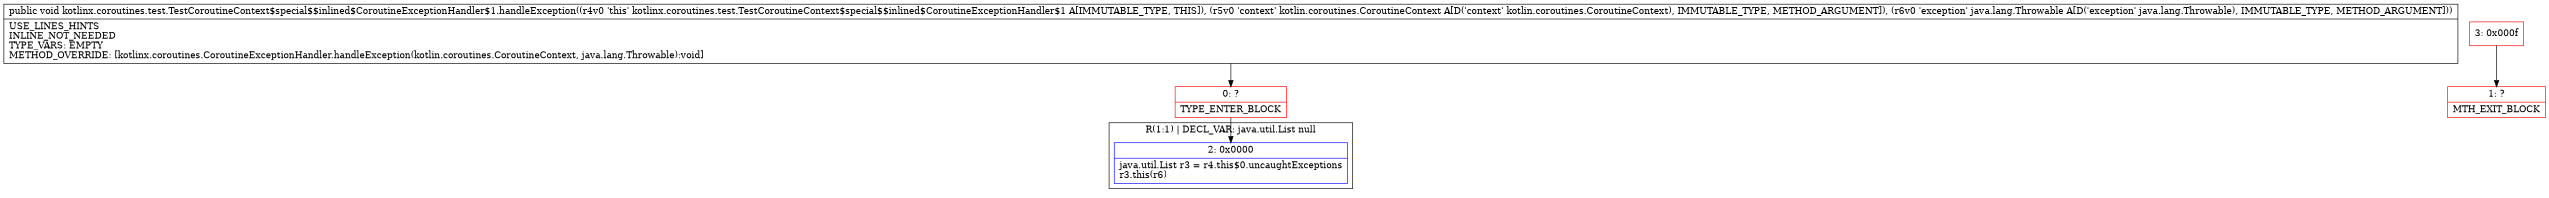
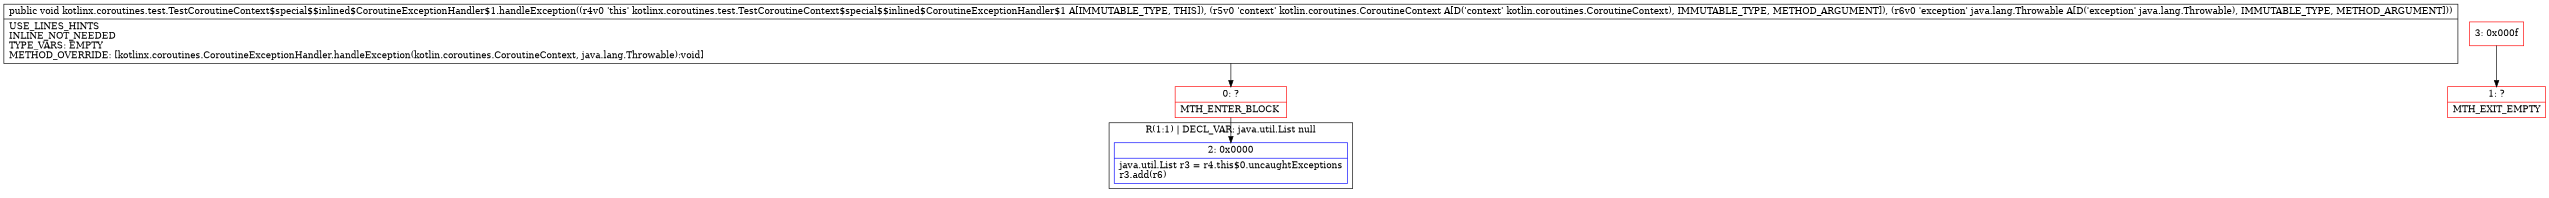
node "0: ?": text "TYPE_ENTER_BLOCK" -> "MTH_ENTER_BLOCK"
node "1: ?": text "MTH_EXIT_BLOCK" -> "MTH_EXIT_EMPTY"
node "2: 0x0000": text "r3.this(r6)" -> "r3.add(r6)"
